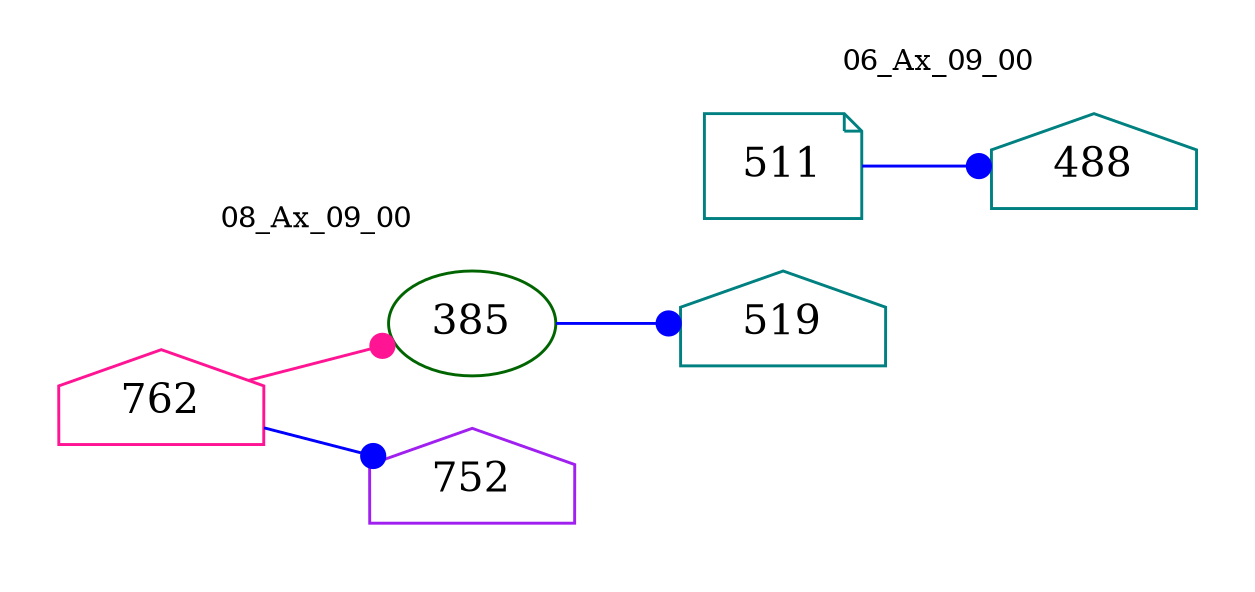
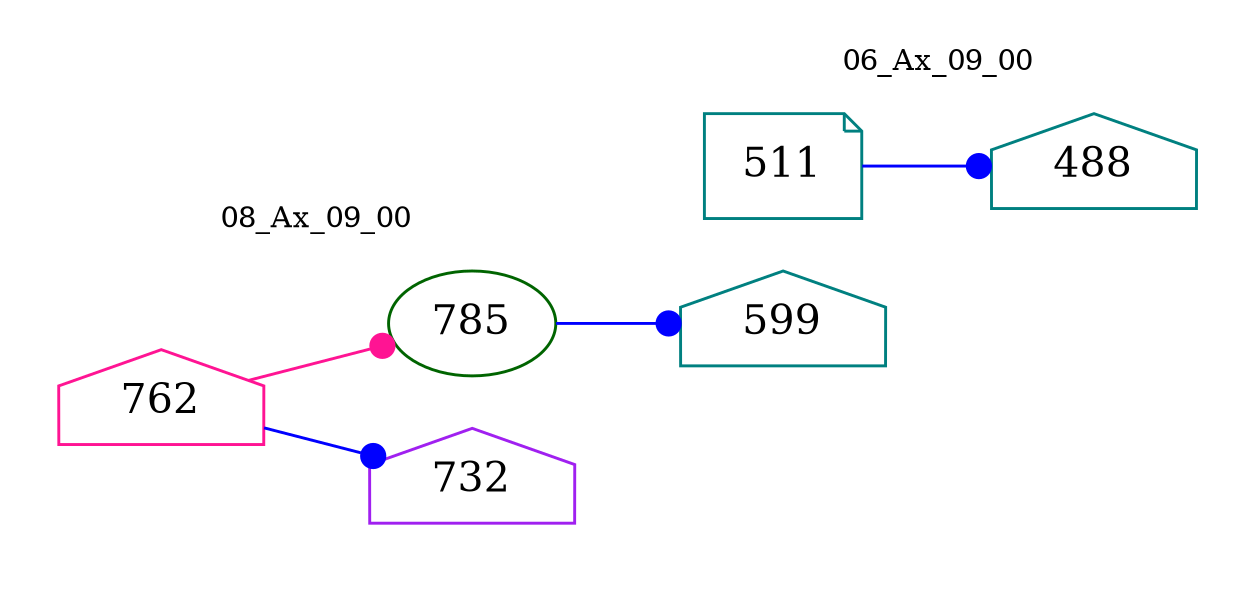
node "385": label "385" -> "785"
node "519": label "519" -> "599"
node "752": label "752" -> "732"
